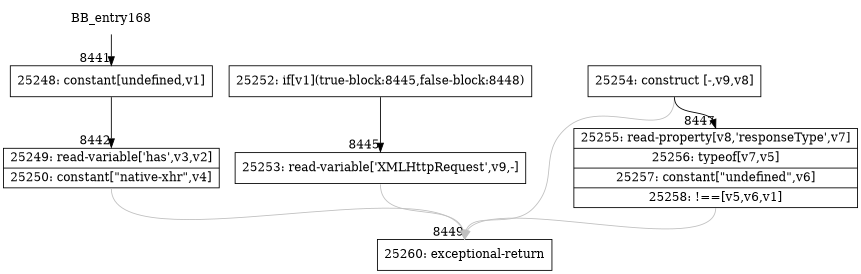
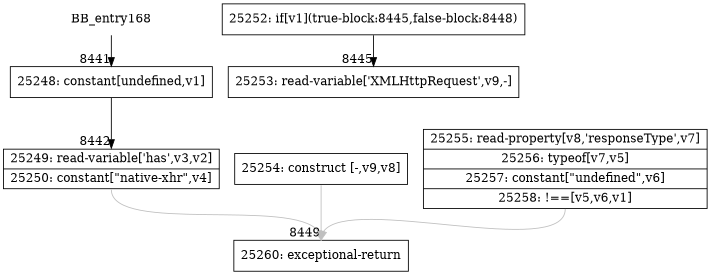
edge "25254: construct [-,v9,v8]" -> "25255: read-property[v8,'responseType',v7]": removed
edge "25253: read-variable['XMLHttpRequest',v9,-]" -> "25260: exceptional-return": removed
